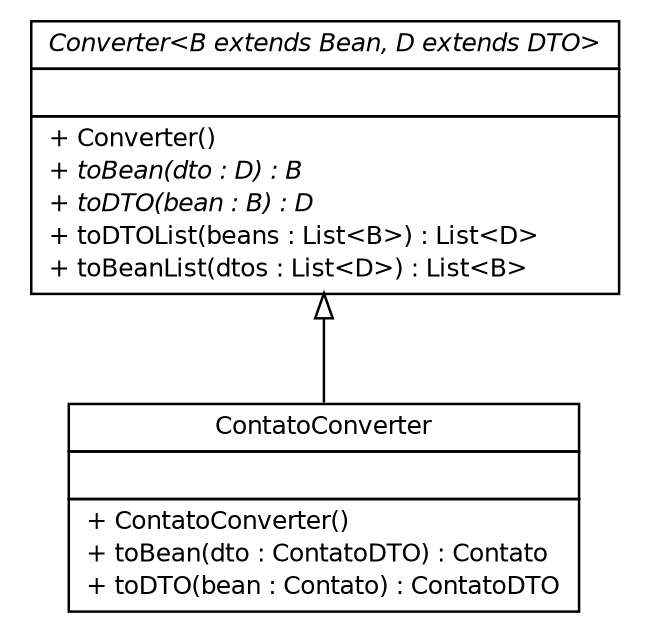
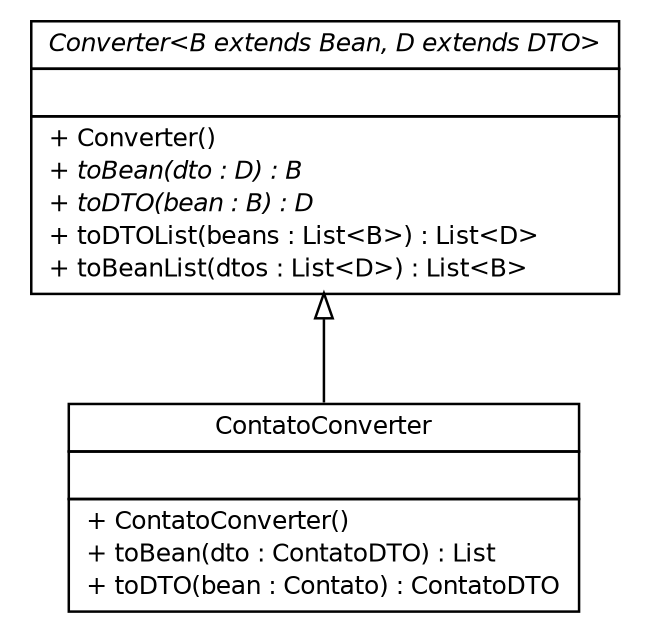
node "ContatoConverter": text "+ toBean(dto : ContatoDTO) : Contato" -> "+ toBean(dto : ContatoDTO) : List"
